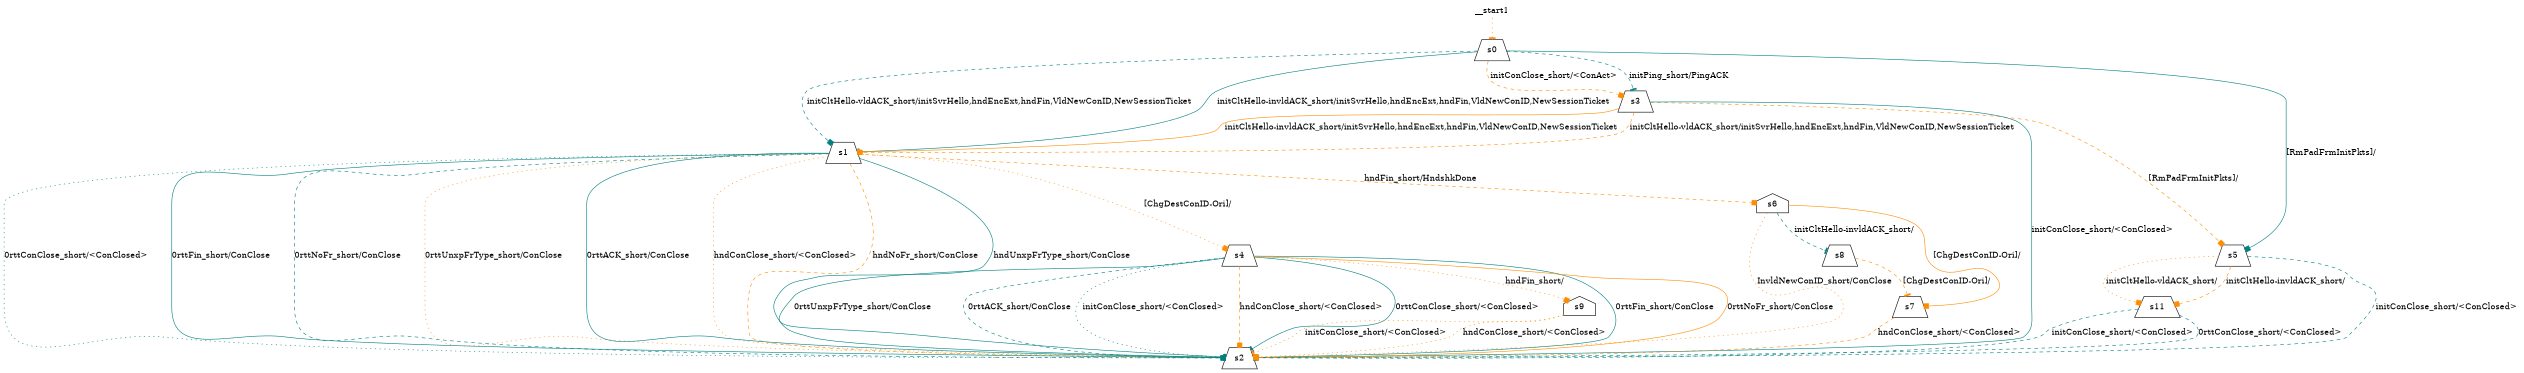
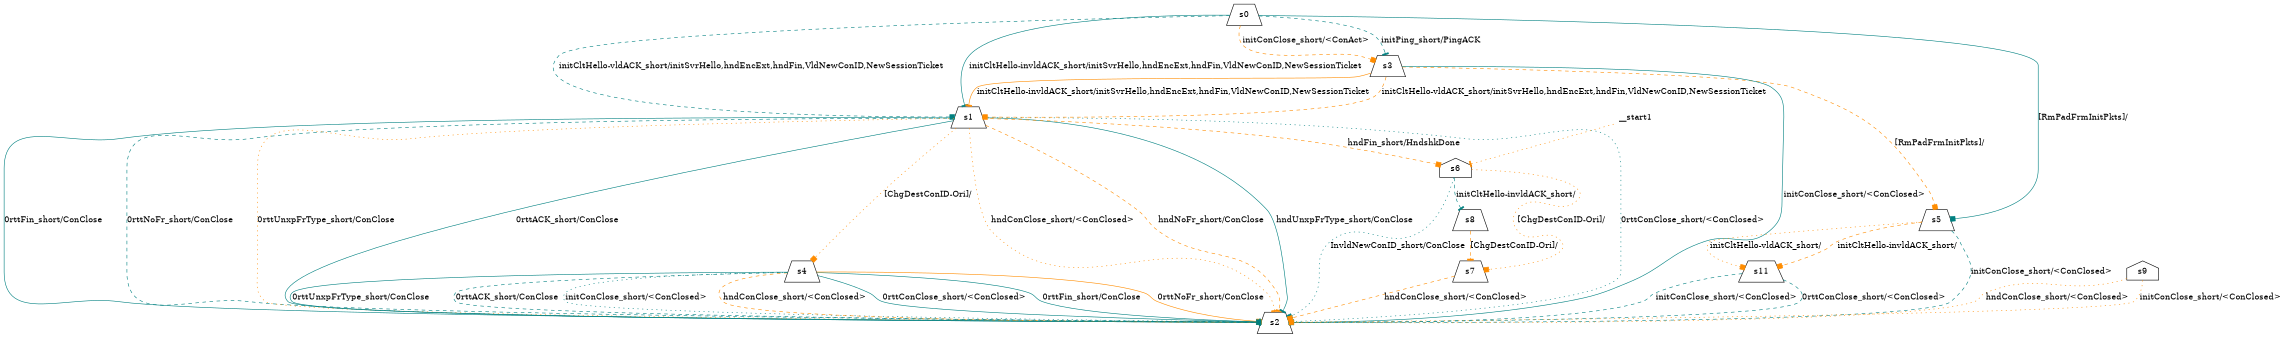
edge "__start1" -> "s0": now "__start1" -> "s6"
edge "s6" -> "s7": style solid -> dotted
edge "s4" -> "s9": removed, label "hndFin_short/"
edge "s6" -> "s2": color darkorange -> teal
